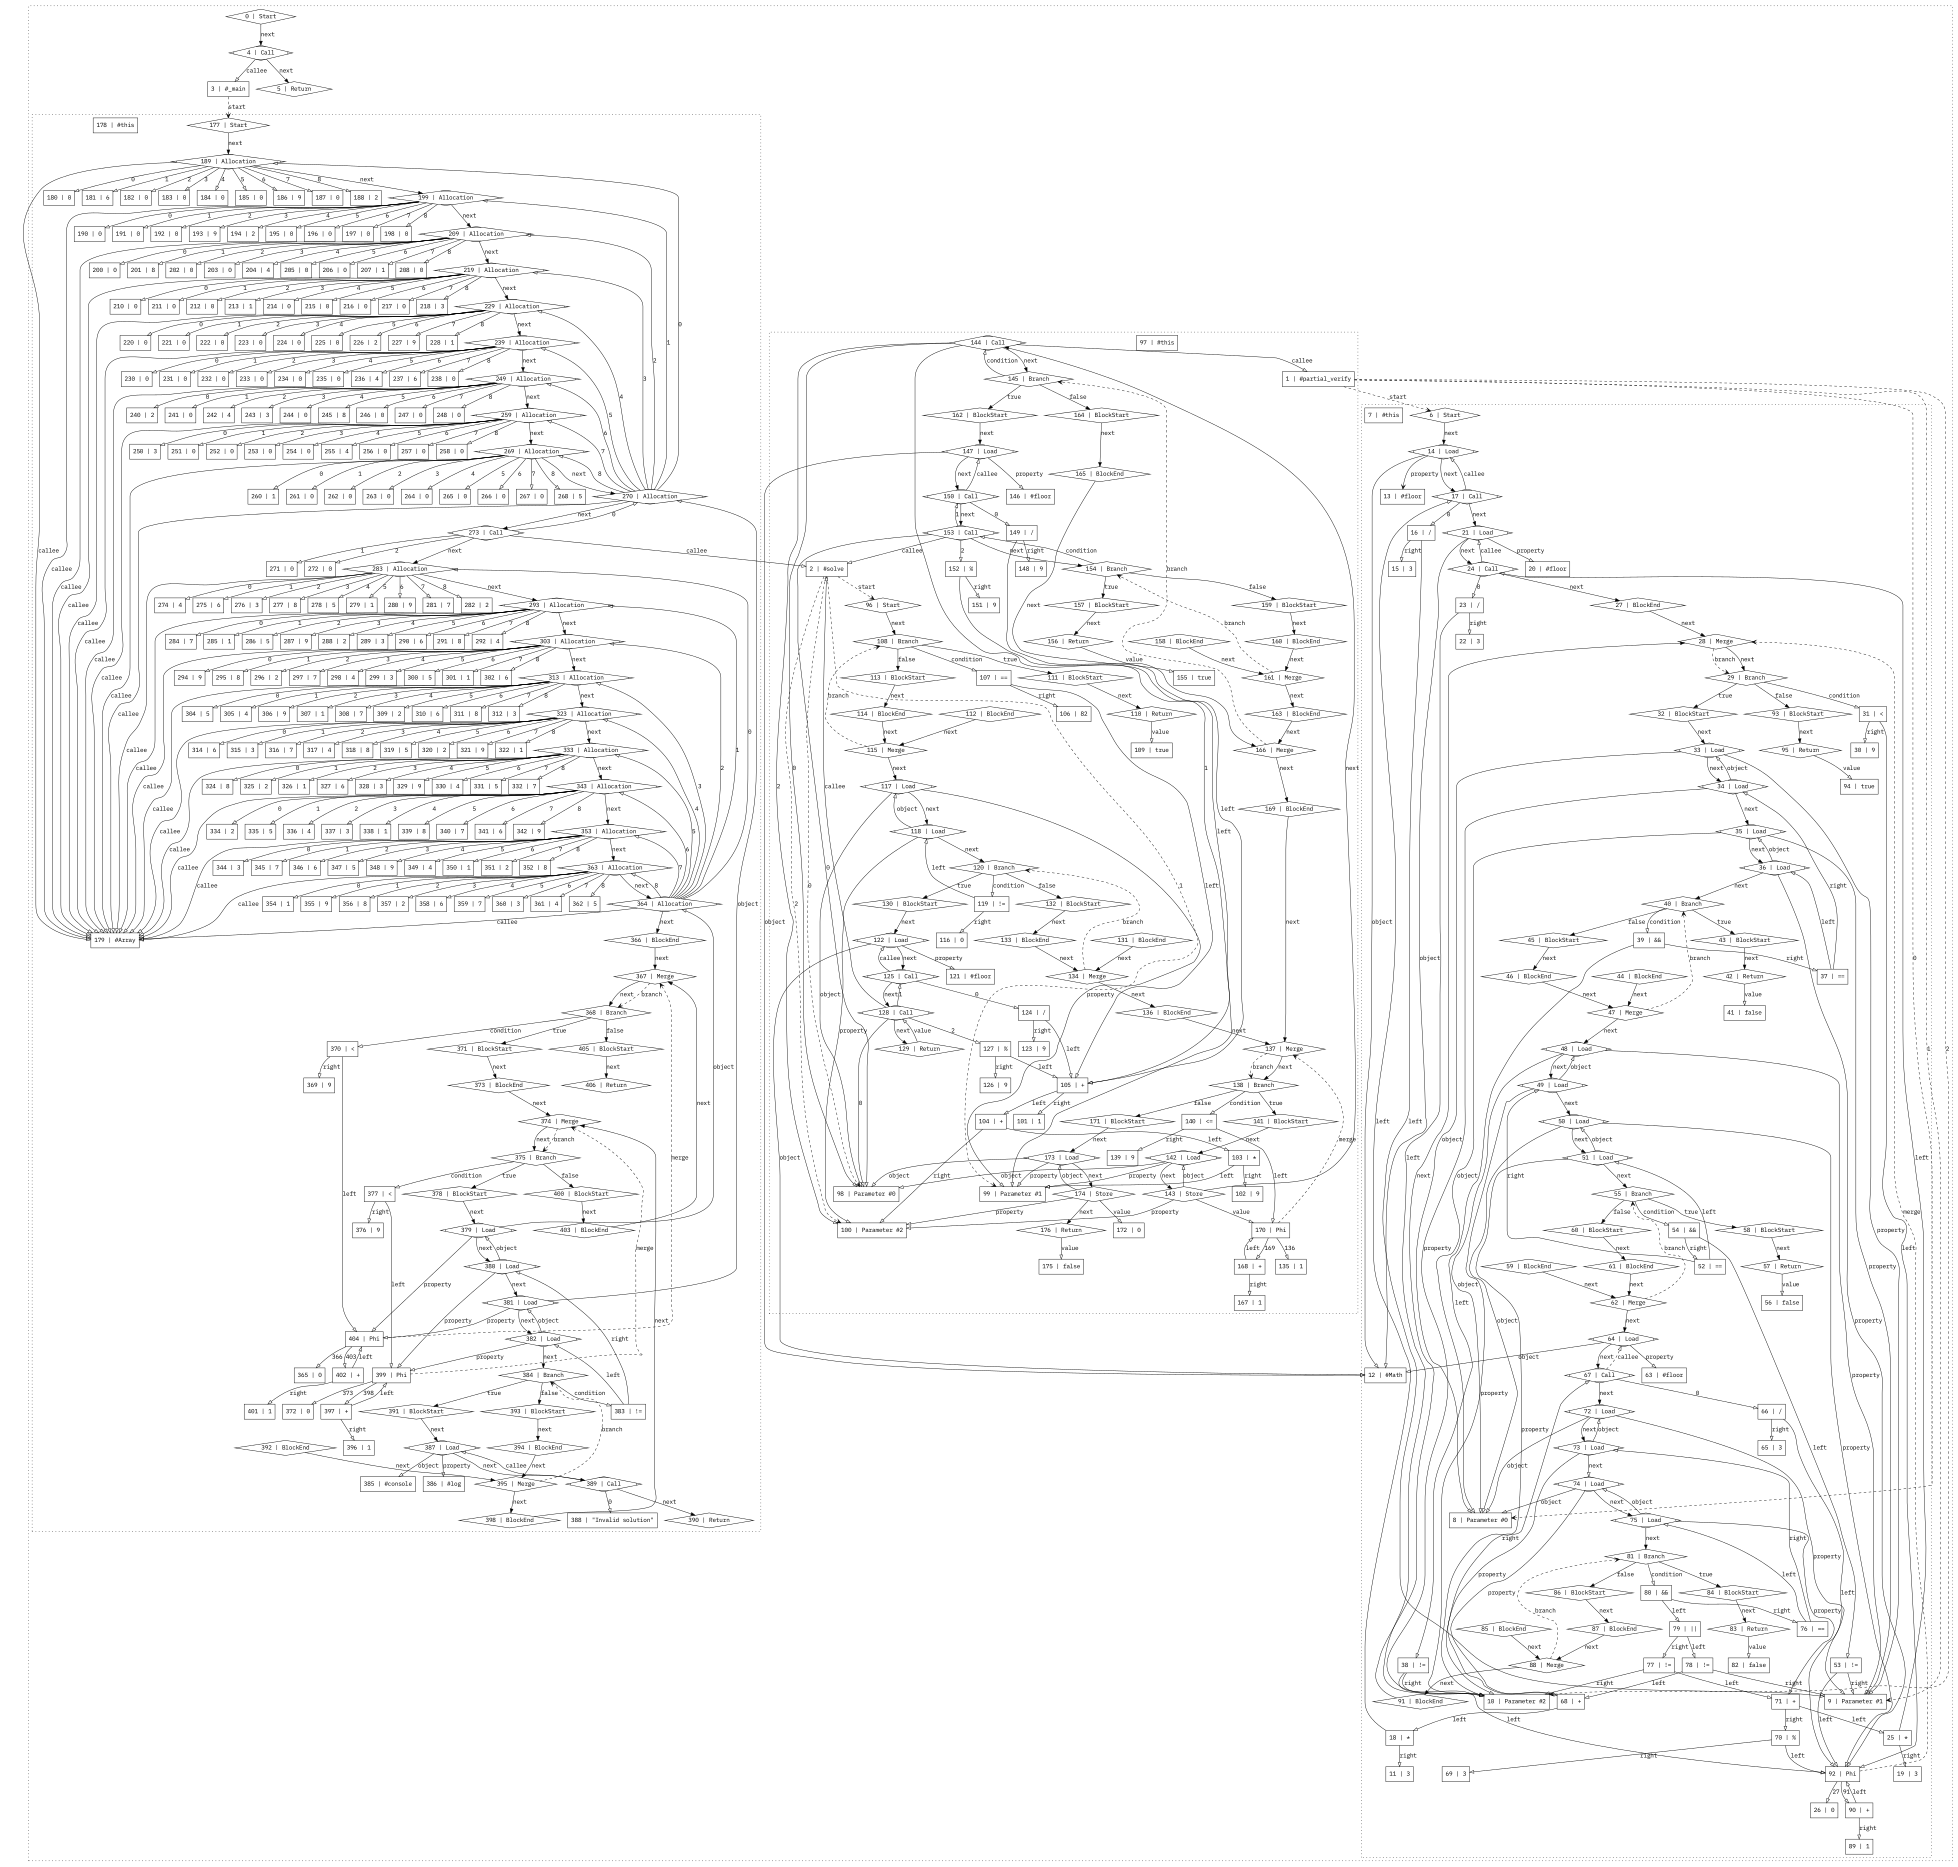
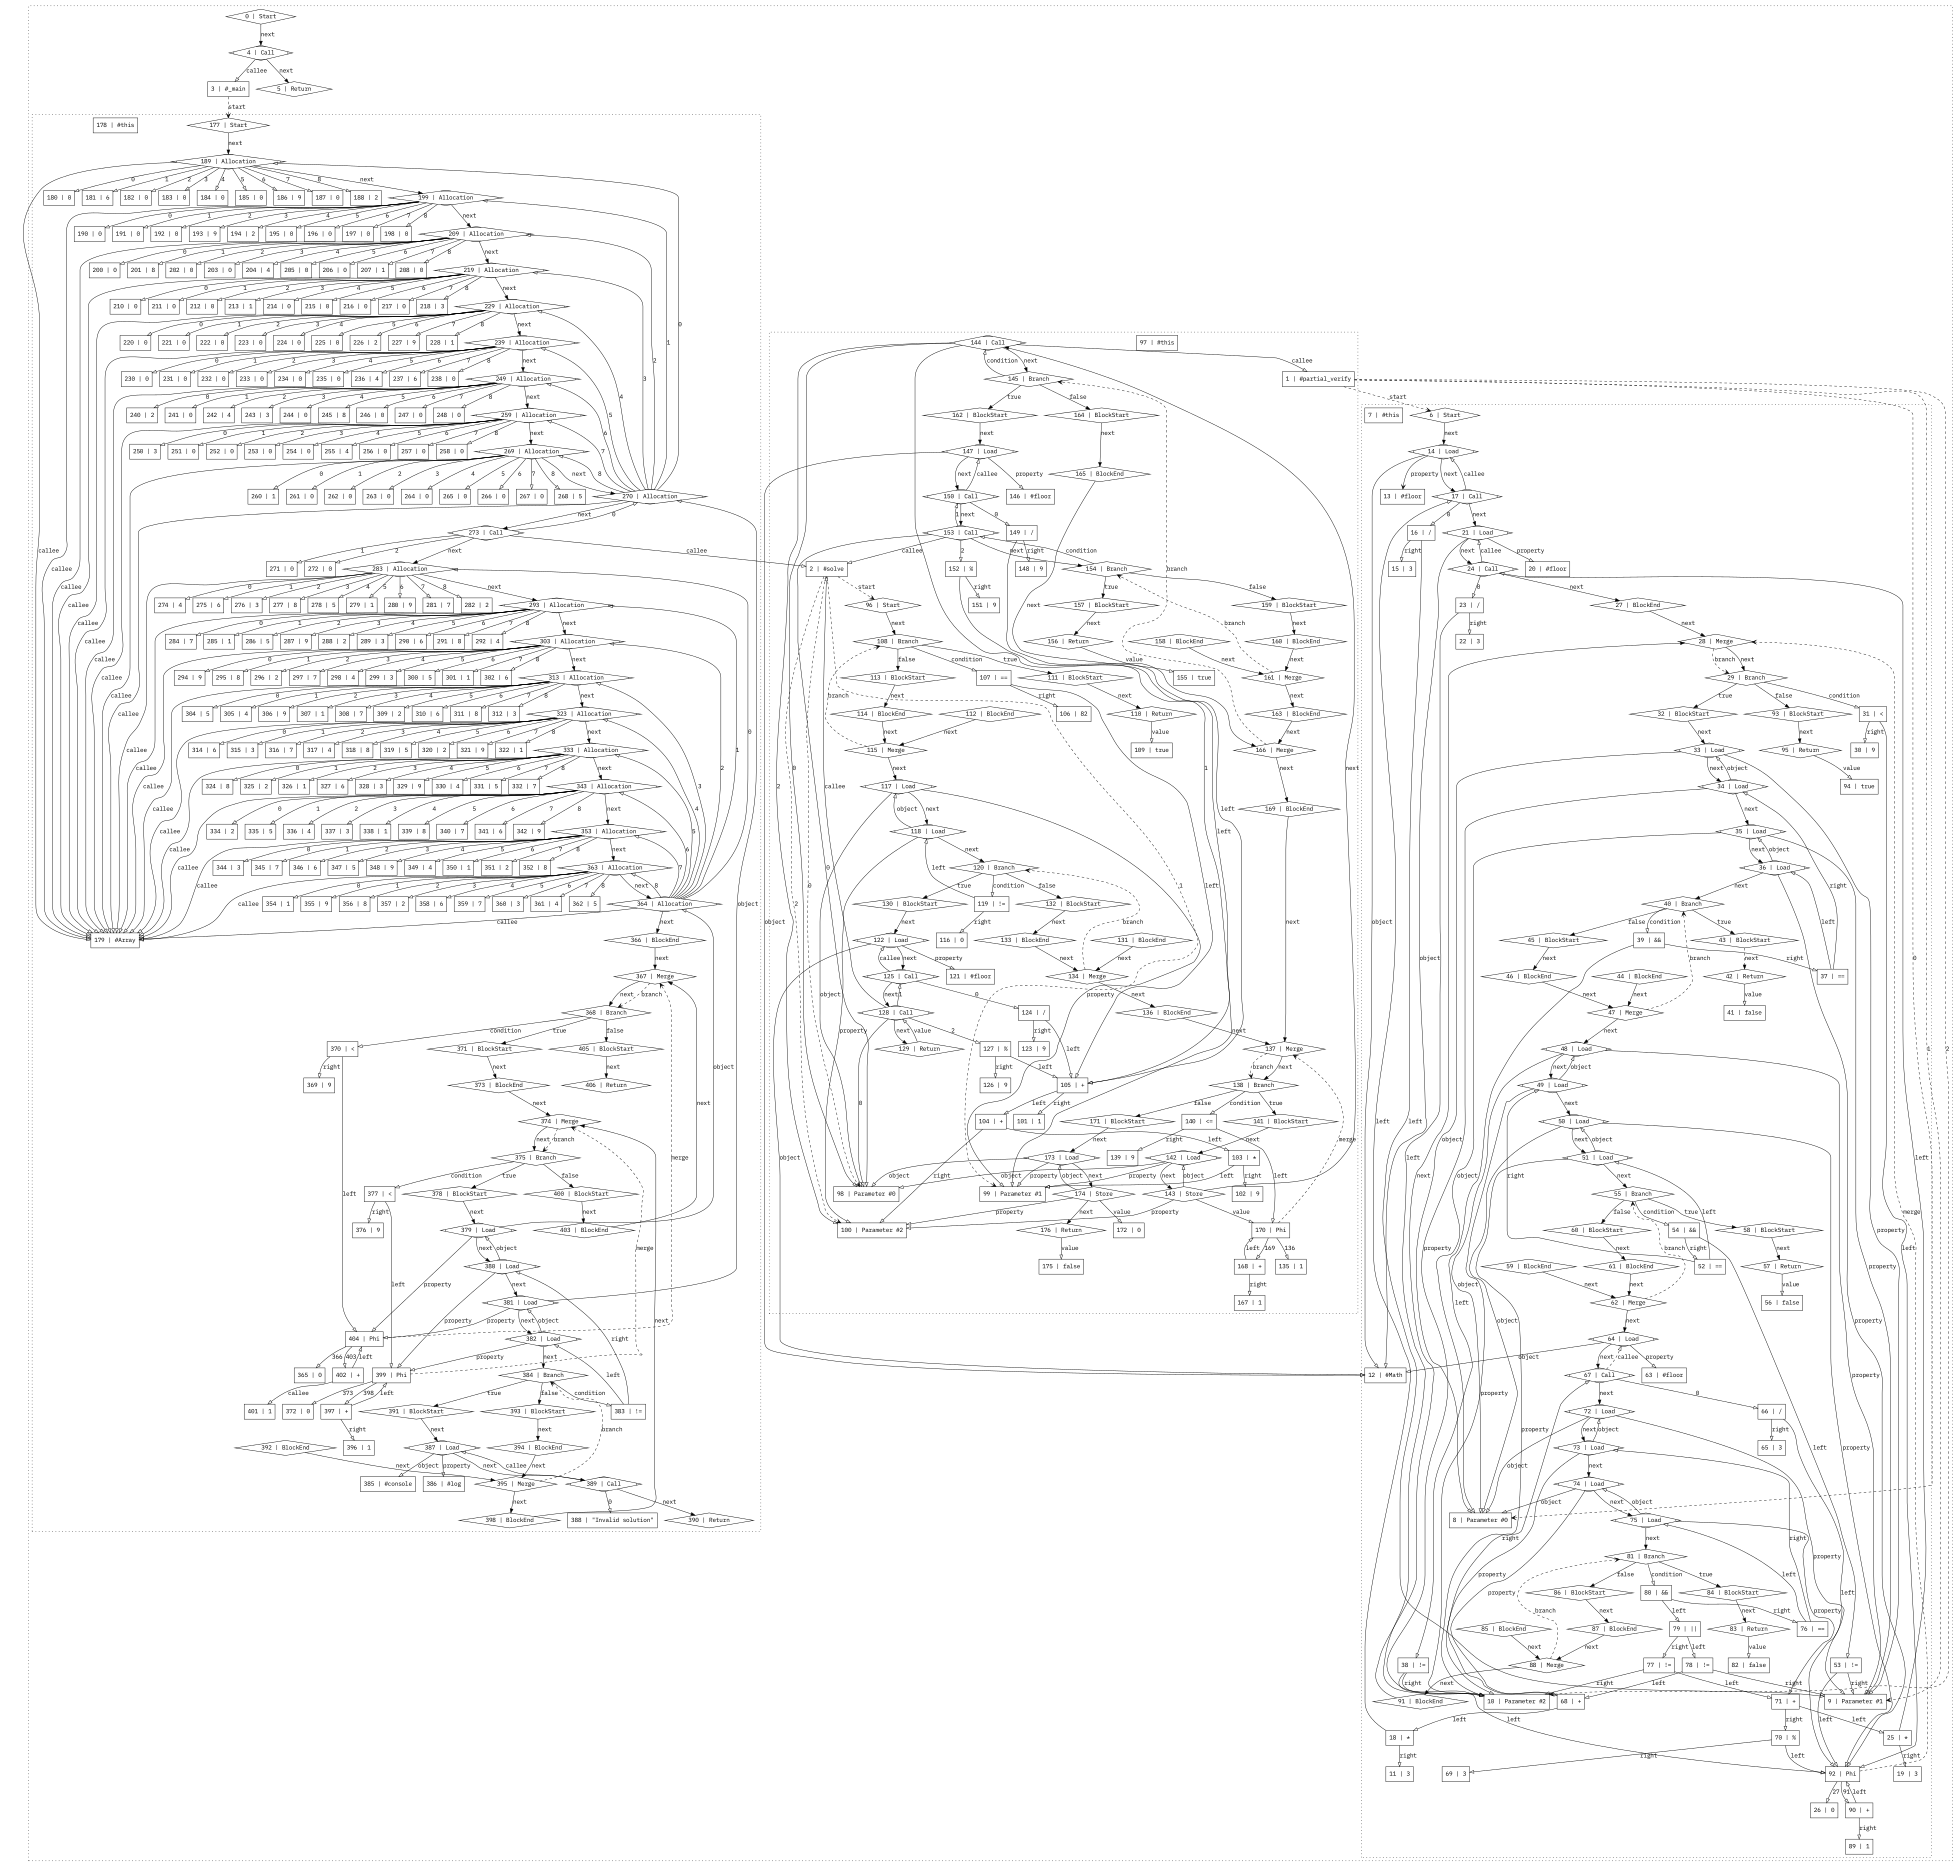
edge "43 | BlockStart" -> "42 | Return": style solid -> dashed
edge "402 | +" -> "401 | 1": label "right" -> "callee"
edge "73 | Load" -> "74 | Load": arrowhead onormal -> normal
